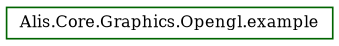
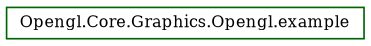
node "Alis.Core.Graphics.Opengl.example": label "Alis.Core.Graphics.Opengl.example" -> "Opengl.Core.Graphics.Opengl.example"
